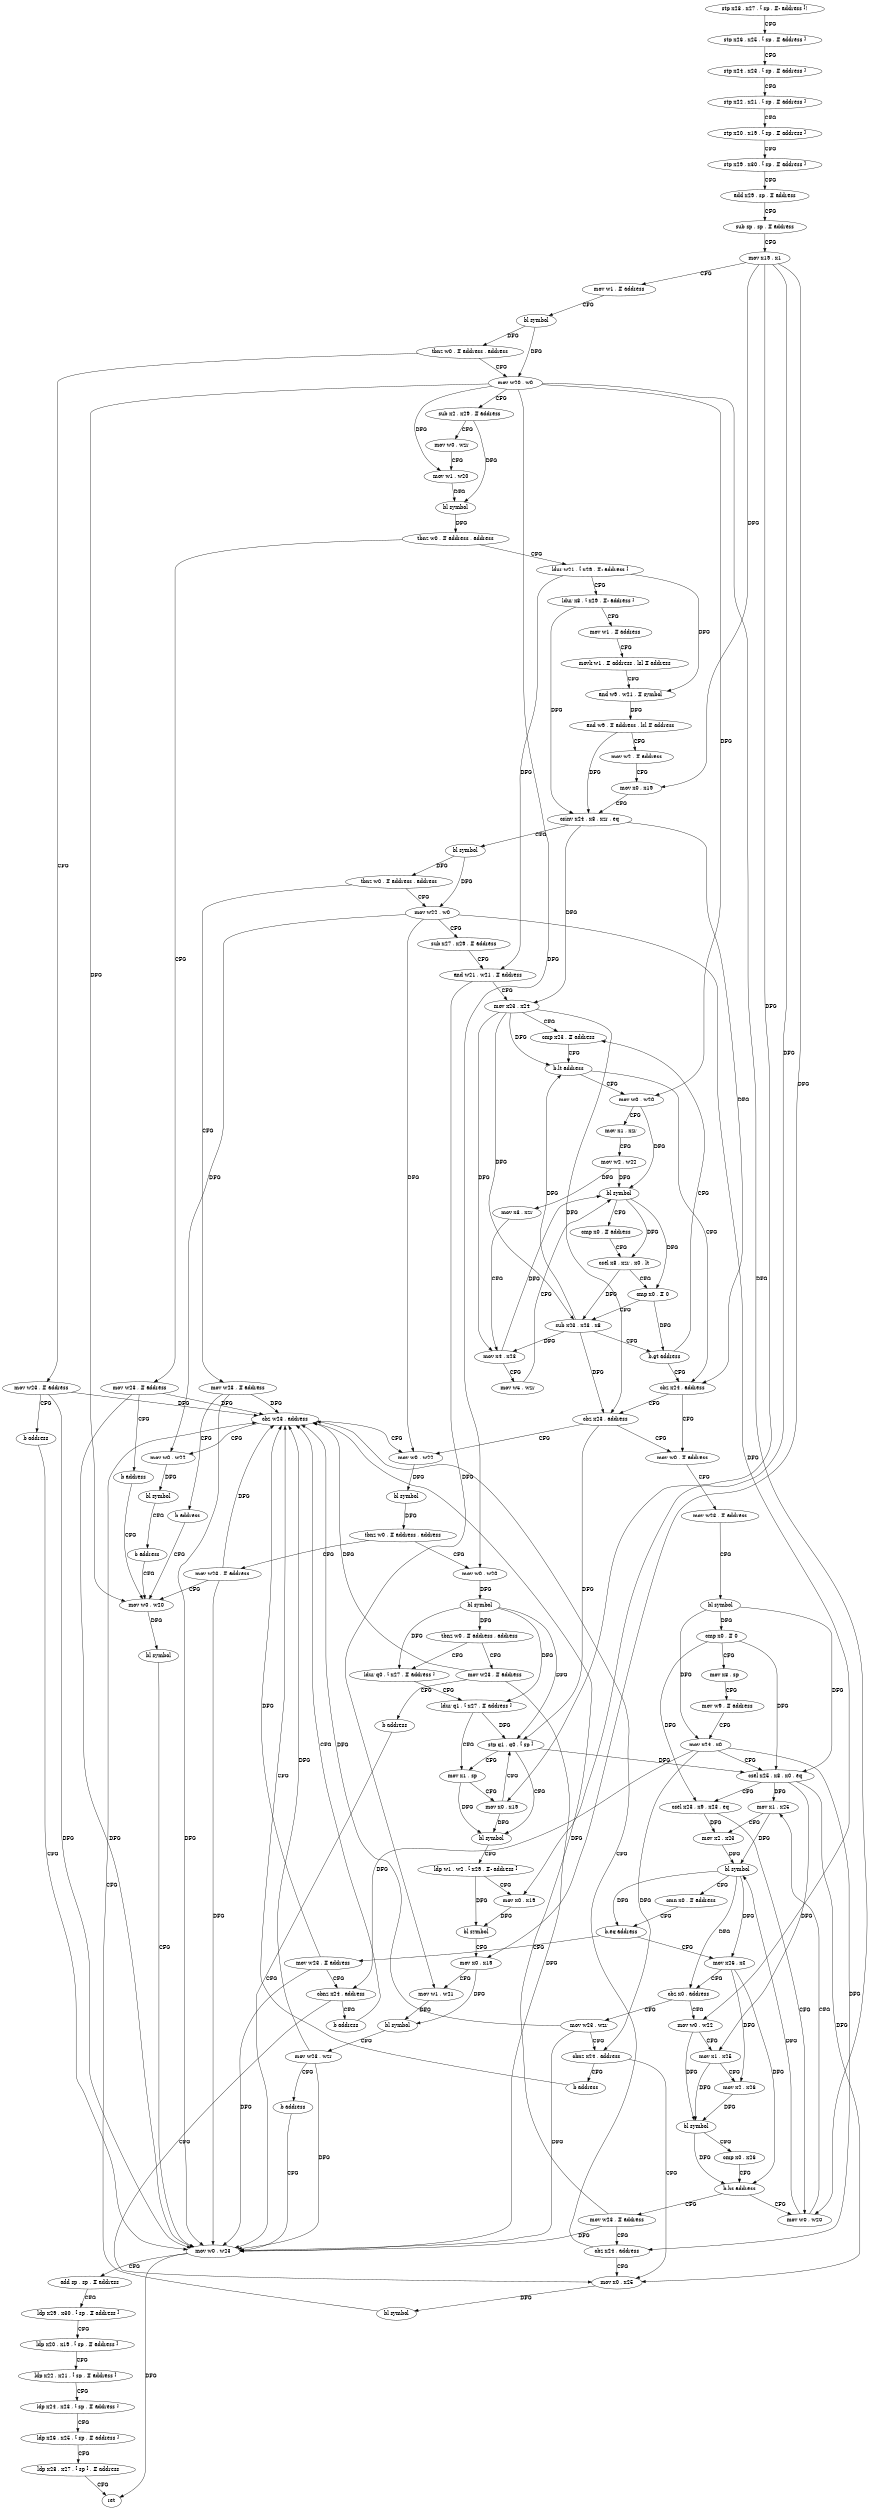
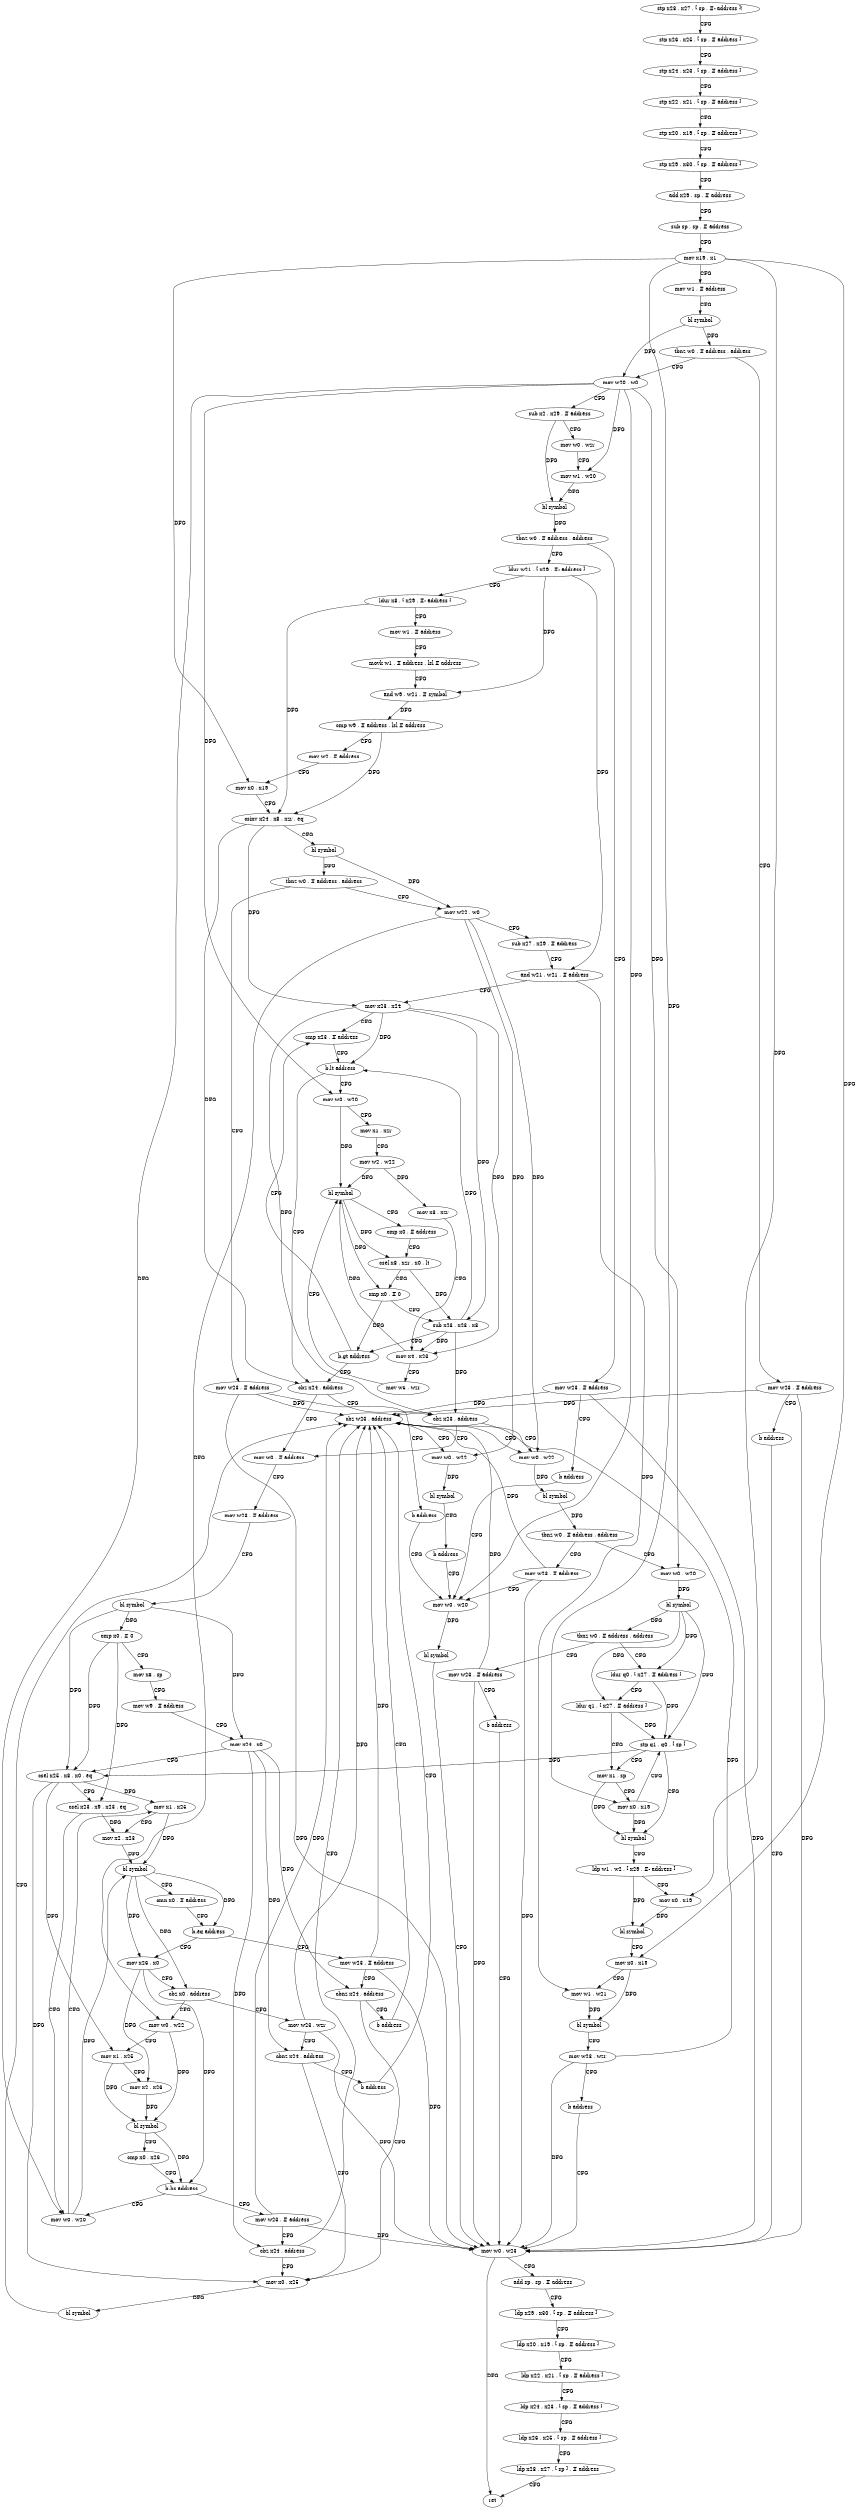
node "and w9 , # address , lsl # address": label "and w9 , # address , lsl # address" -> "cmp w9 , # address , lsl # address"
edge "cbz x23 , address" -> "stp q1 , q0 , [ sp ]": now "ldur q0 , [ x27 , # address ]" -> "stp q1 , q0 , [ sp ]"
